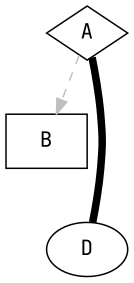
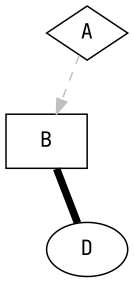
edge "A" -- "D": now "B" -- "D"
